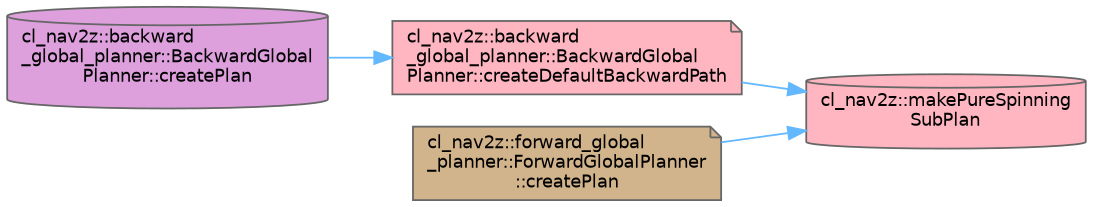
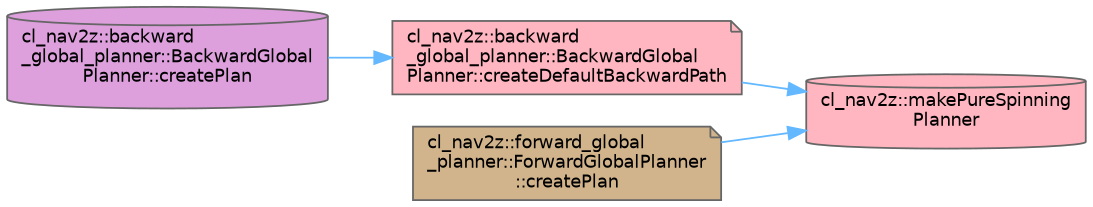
node "cl_nav2z::makePureSpinning SubPlan": label "cl_nav2z::makePureSpinning SubPlan" -> "cl_nav2z::makePureSpinning Planner"
